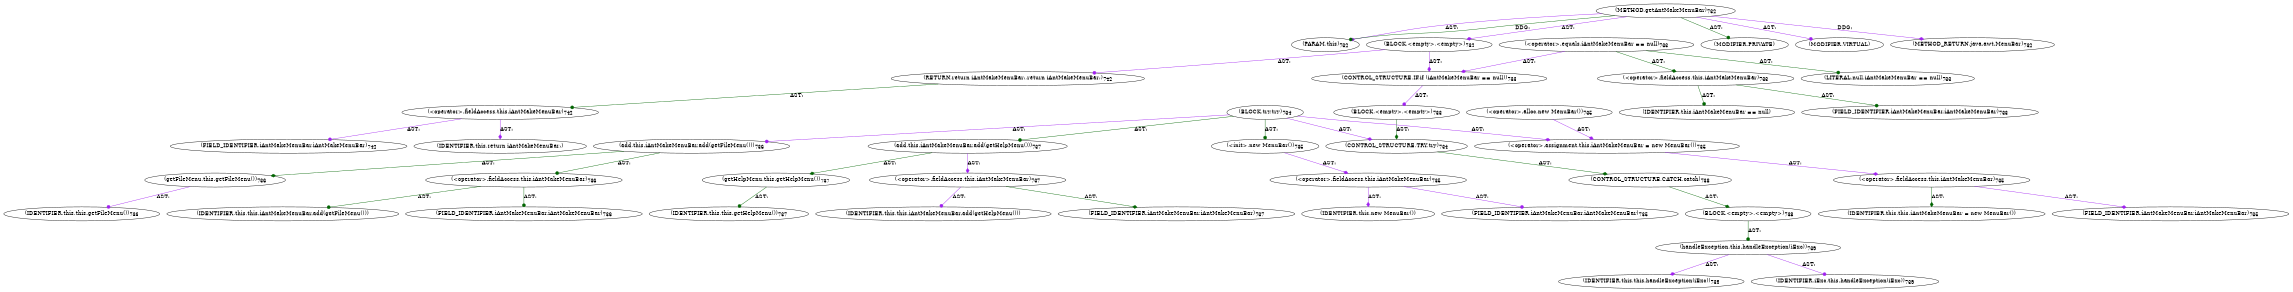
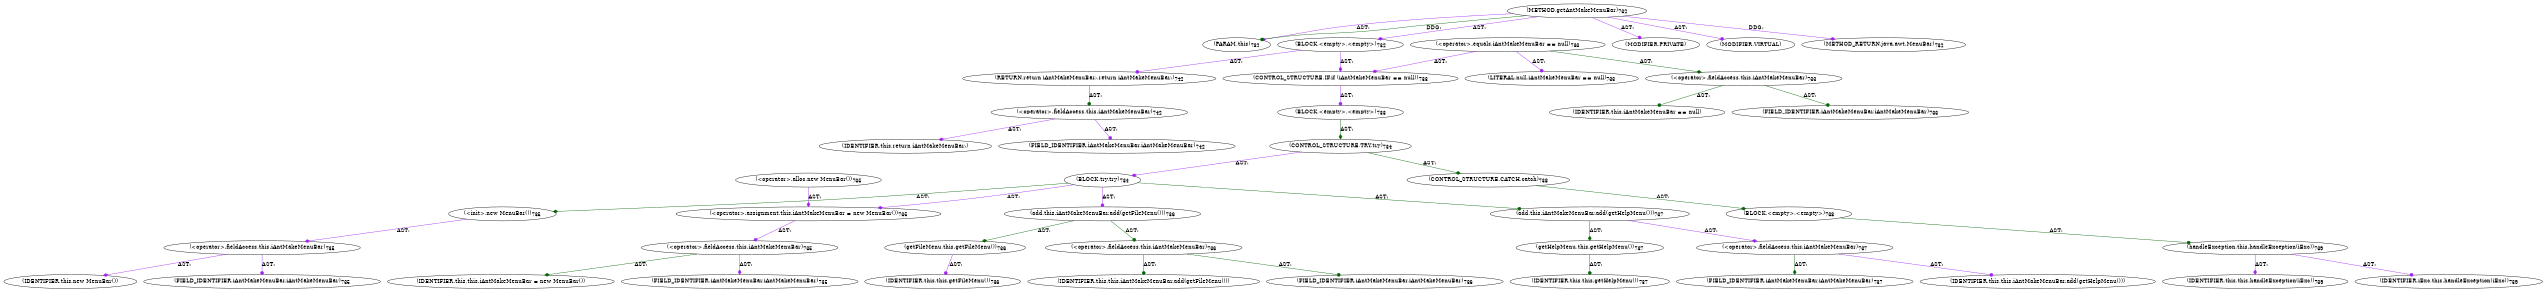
edge "(METHOD,getAntMakeMenuBar)" -> "(MODIFIER,PRIVATE)": color darkgreen -> purple
edge "(<operator>.equals,iAntMakeMenuBar == null)" -> "(LITERAL,null,iAntMakeMenuBar == null)": color darkgreen -> purple
edge "(BLOCK,try,try)" -> "(<init>,new MenuBar())": arrowhead dot -> diamond
edge "(BLOCK,try,try)" -> "(CONTROL_STRUCTURE,TRY,try)": reversed
